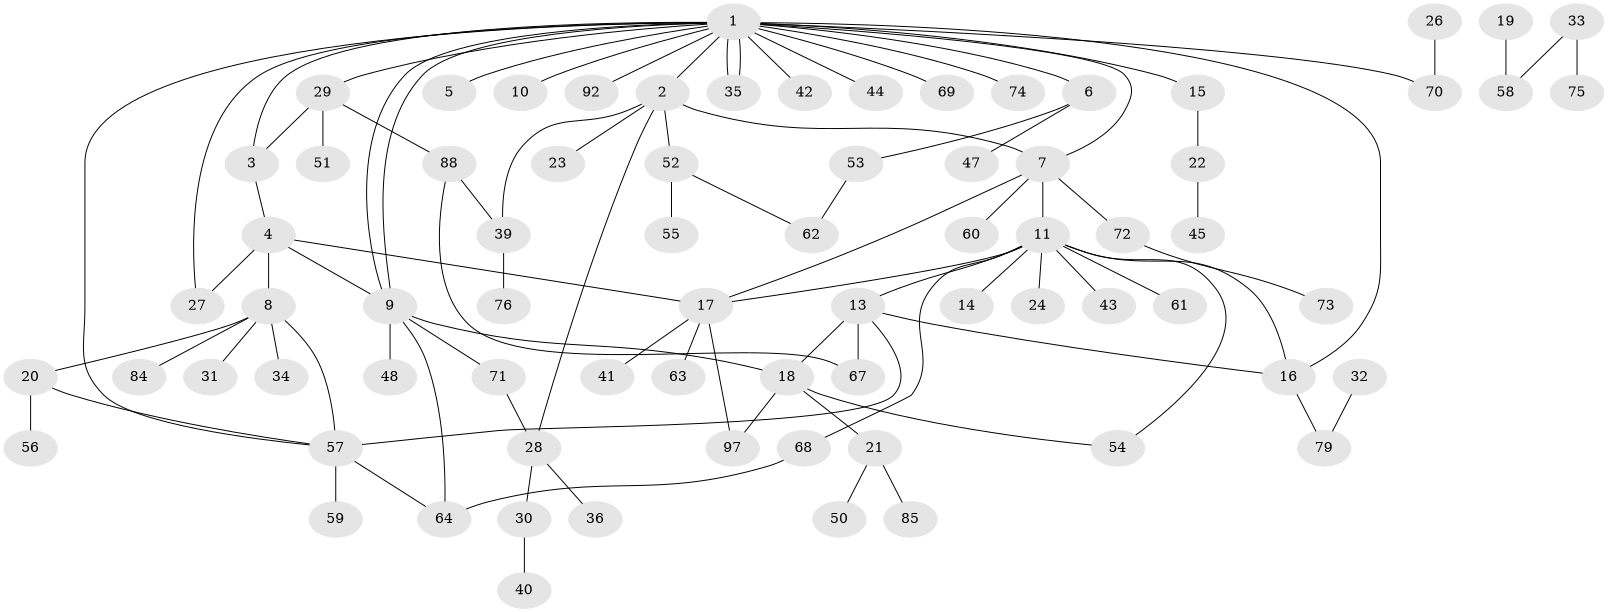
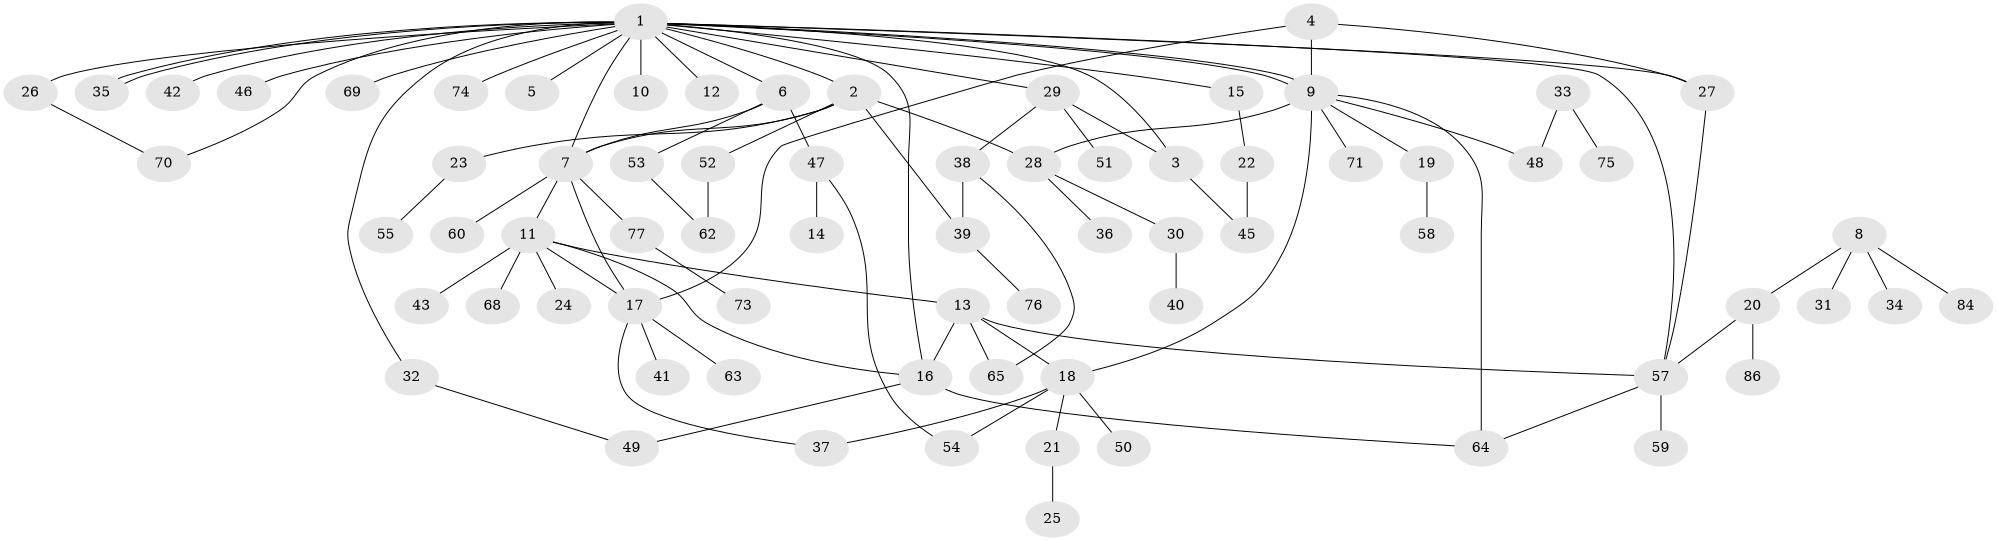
edge "1" -- "26": added
edge "33" -- "58": now "33" -- "48"
node "92": label "92" -> "12"
node "44": label "44" -> "46"
edge "1" -- "32": added
edge "6" -- "7": added
edge "9" -- "19": added
node "88": label "88" -> "38"
edge "3" -- "4": now "3" -- "45"
edge "52" -- "55": now "23" -- "55"
node "72": label "72" -> "77"
edge "4" -- "8": removed
edge "11" -- "14": now "47" -- "14"
edge "11" -- "54": now "47" -- "54"
node "61": removed
edge "8" -- "57": now "27" -- "57"
node "67": label "67" -> "65"
edge "71" -- "28": now "9" -- "28"
node "56": label "56" -> "86"
node "97": label "97" -> "37"
node "79": label "79" -> "49"
edge "21" -- "50": now "18" -- "50"
edge "68" -- "64": now "16" -- "64"
node "85": label "85" -> "25"
